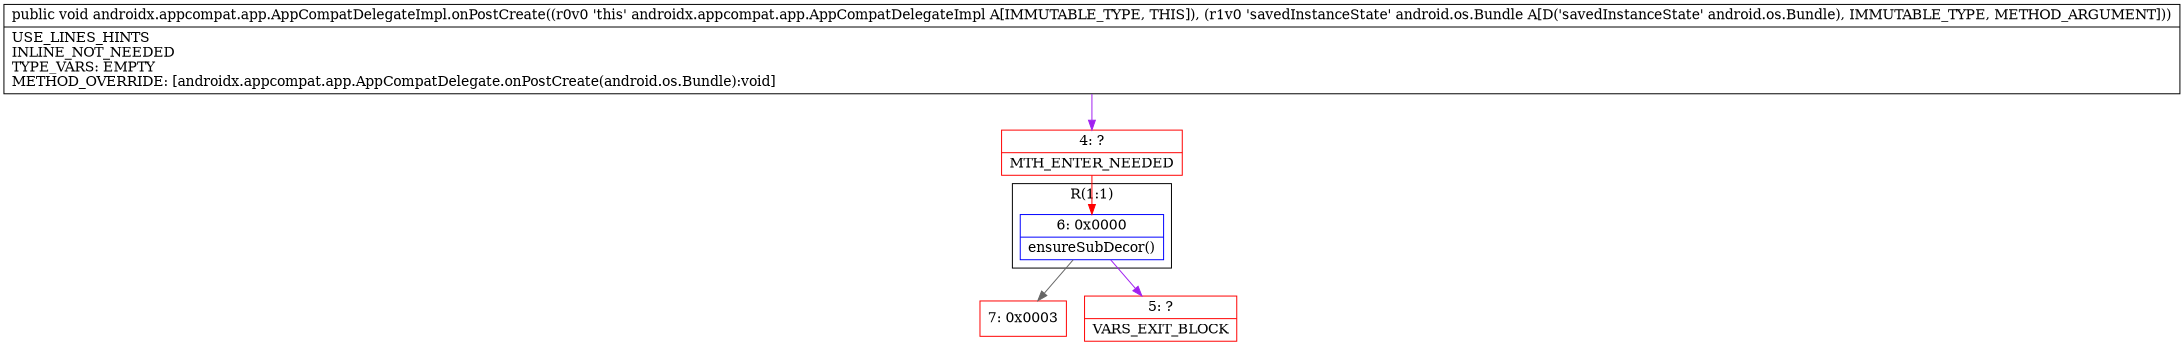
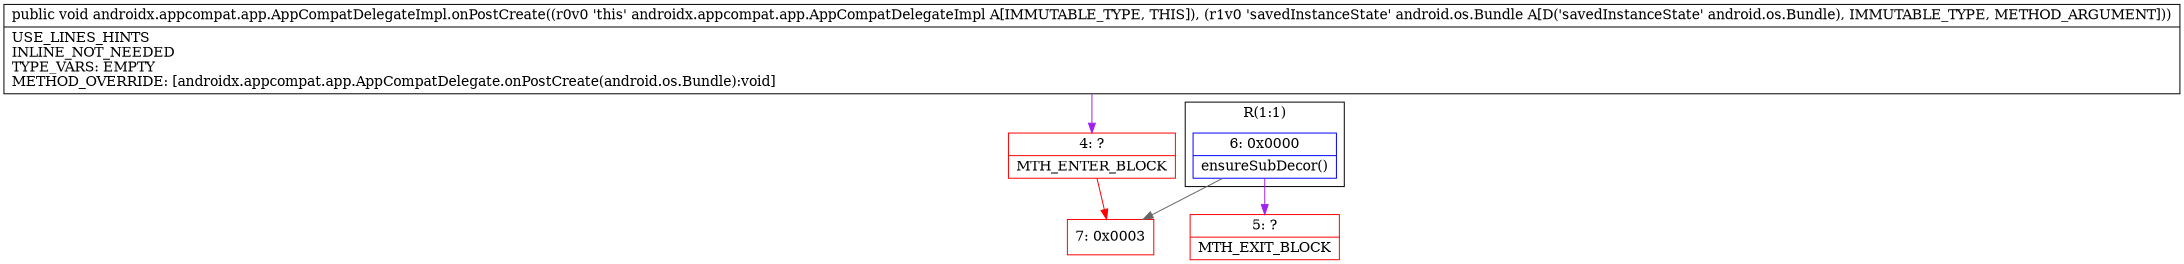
node "4: ?": text "MTH_ENTER_NEEDED" -> "MTH_ENTER_BLOCK"
edge "4: ?" -> "6: 0x0000": now "4: ?" -> "7: 0x0003"
node "5: ?": text "VARS_EXIT_BLOCK" -> "MTH_EXIT_BLOCK"
